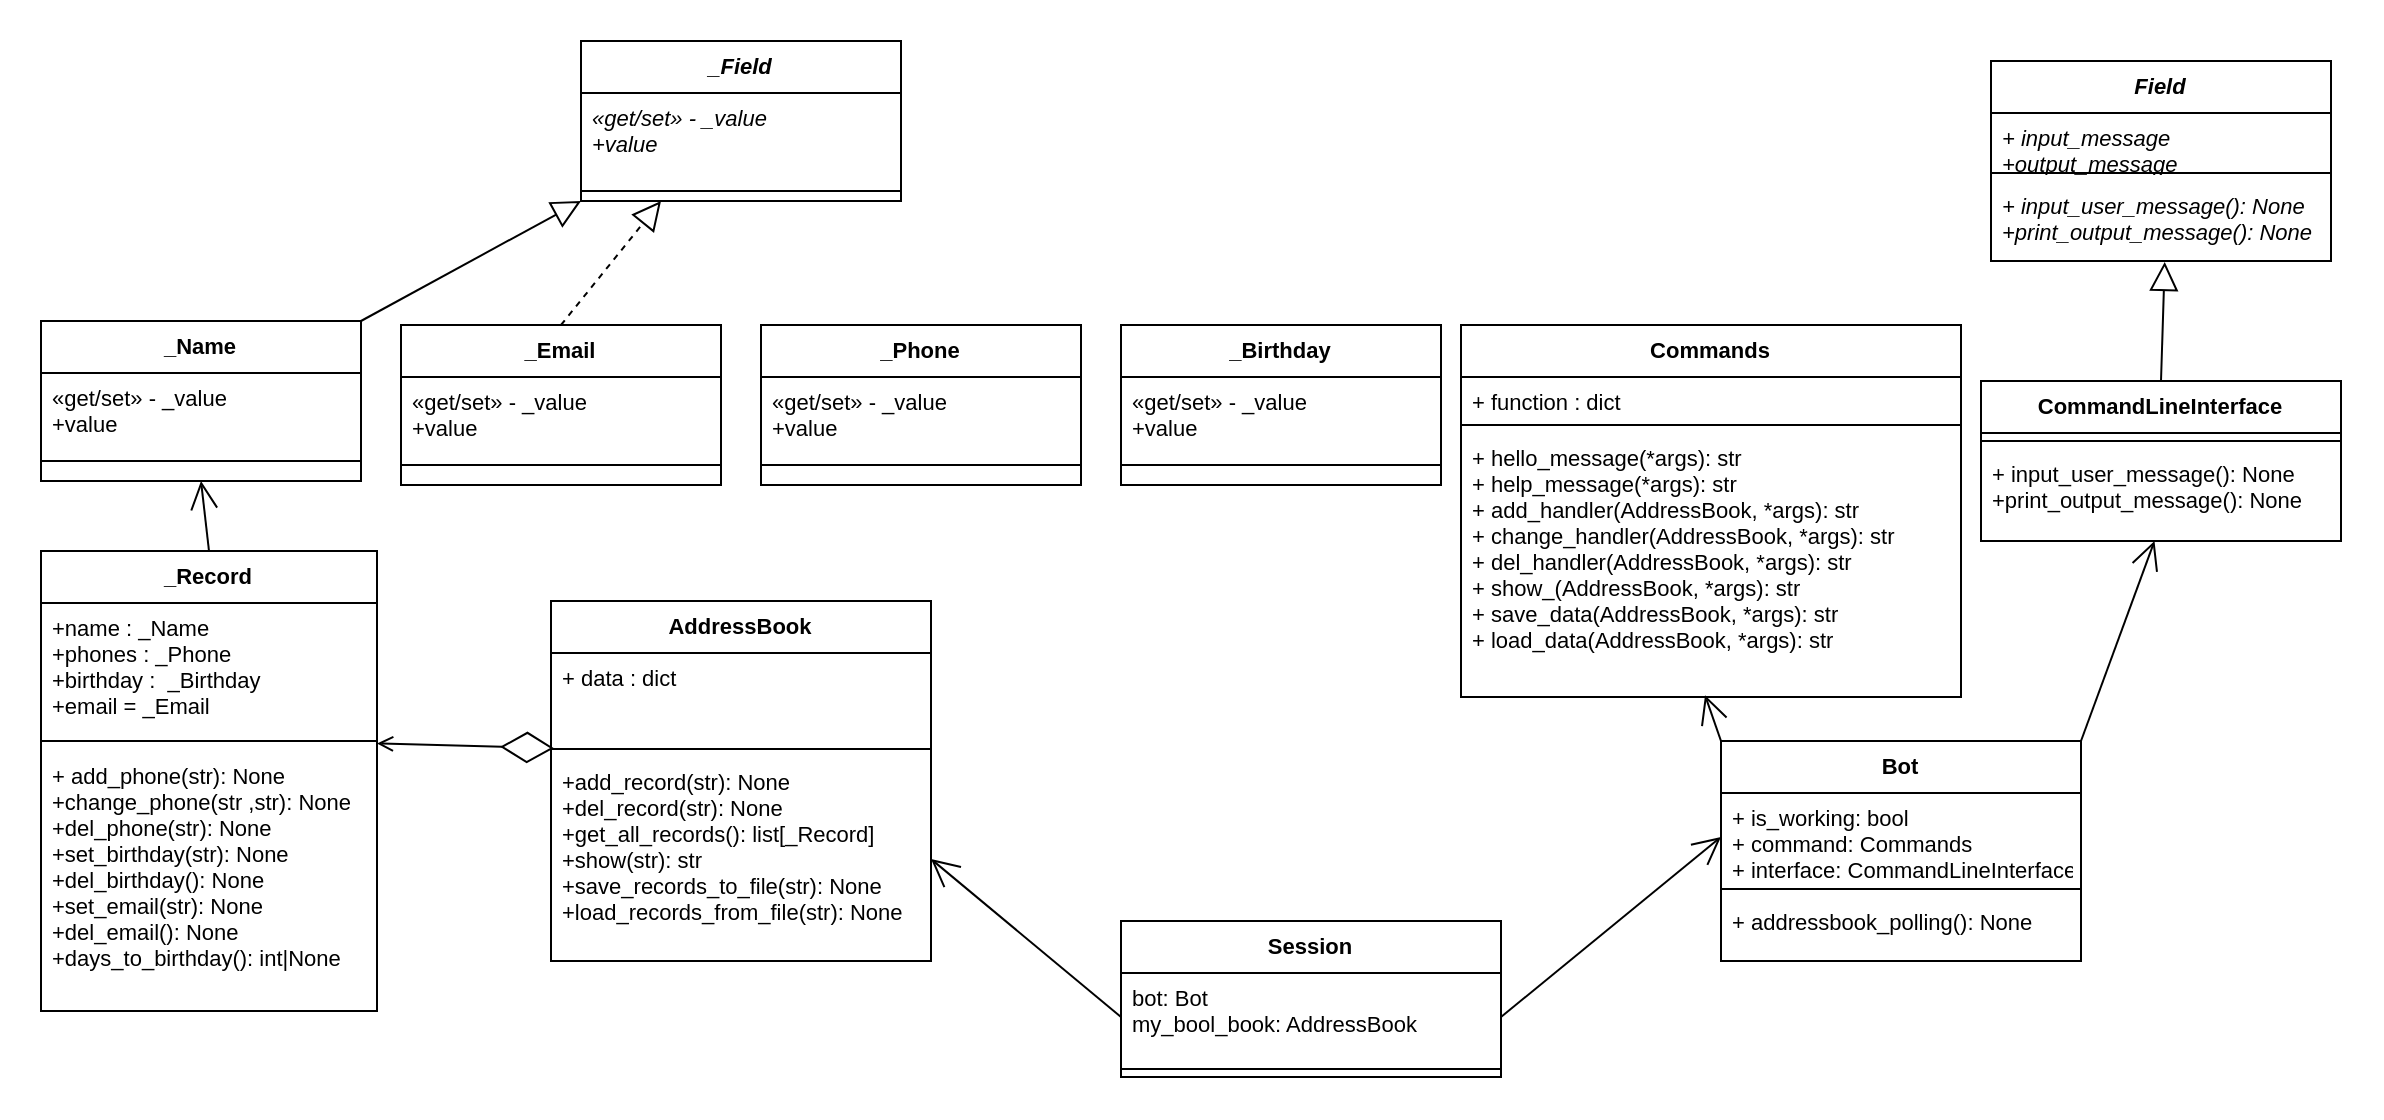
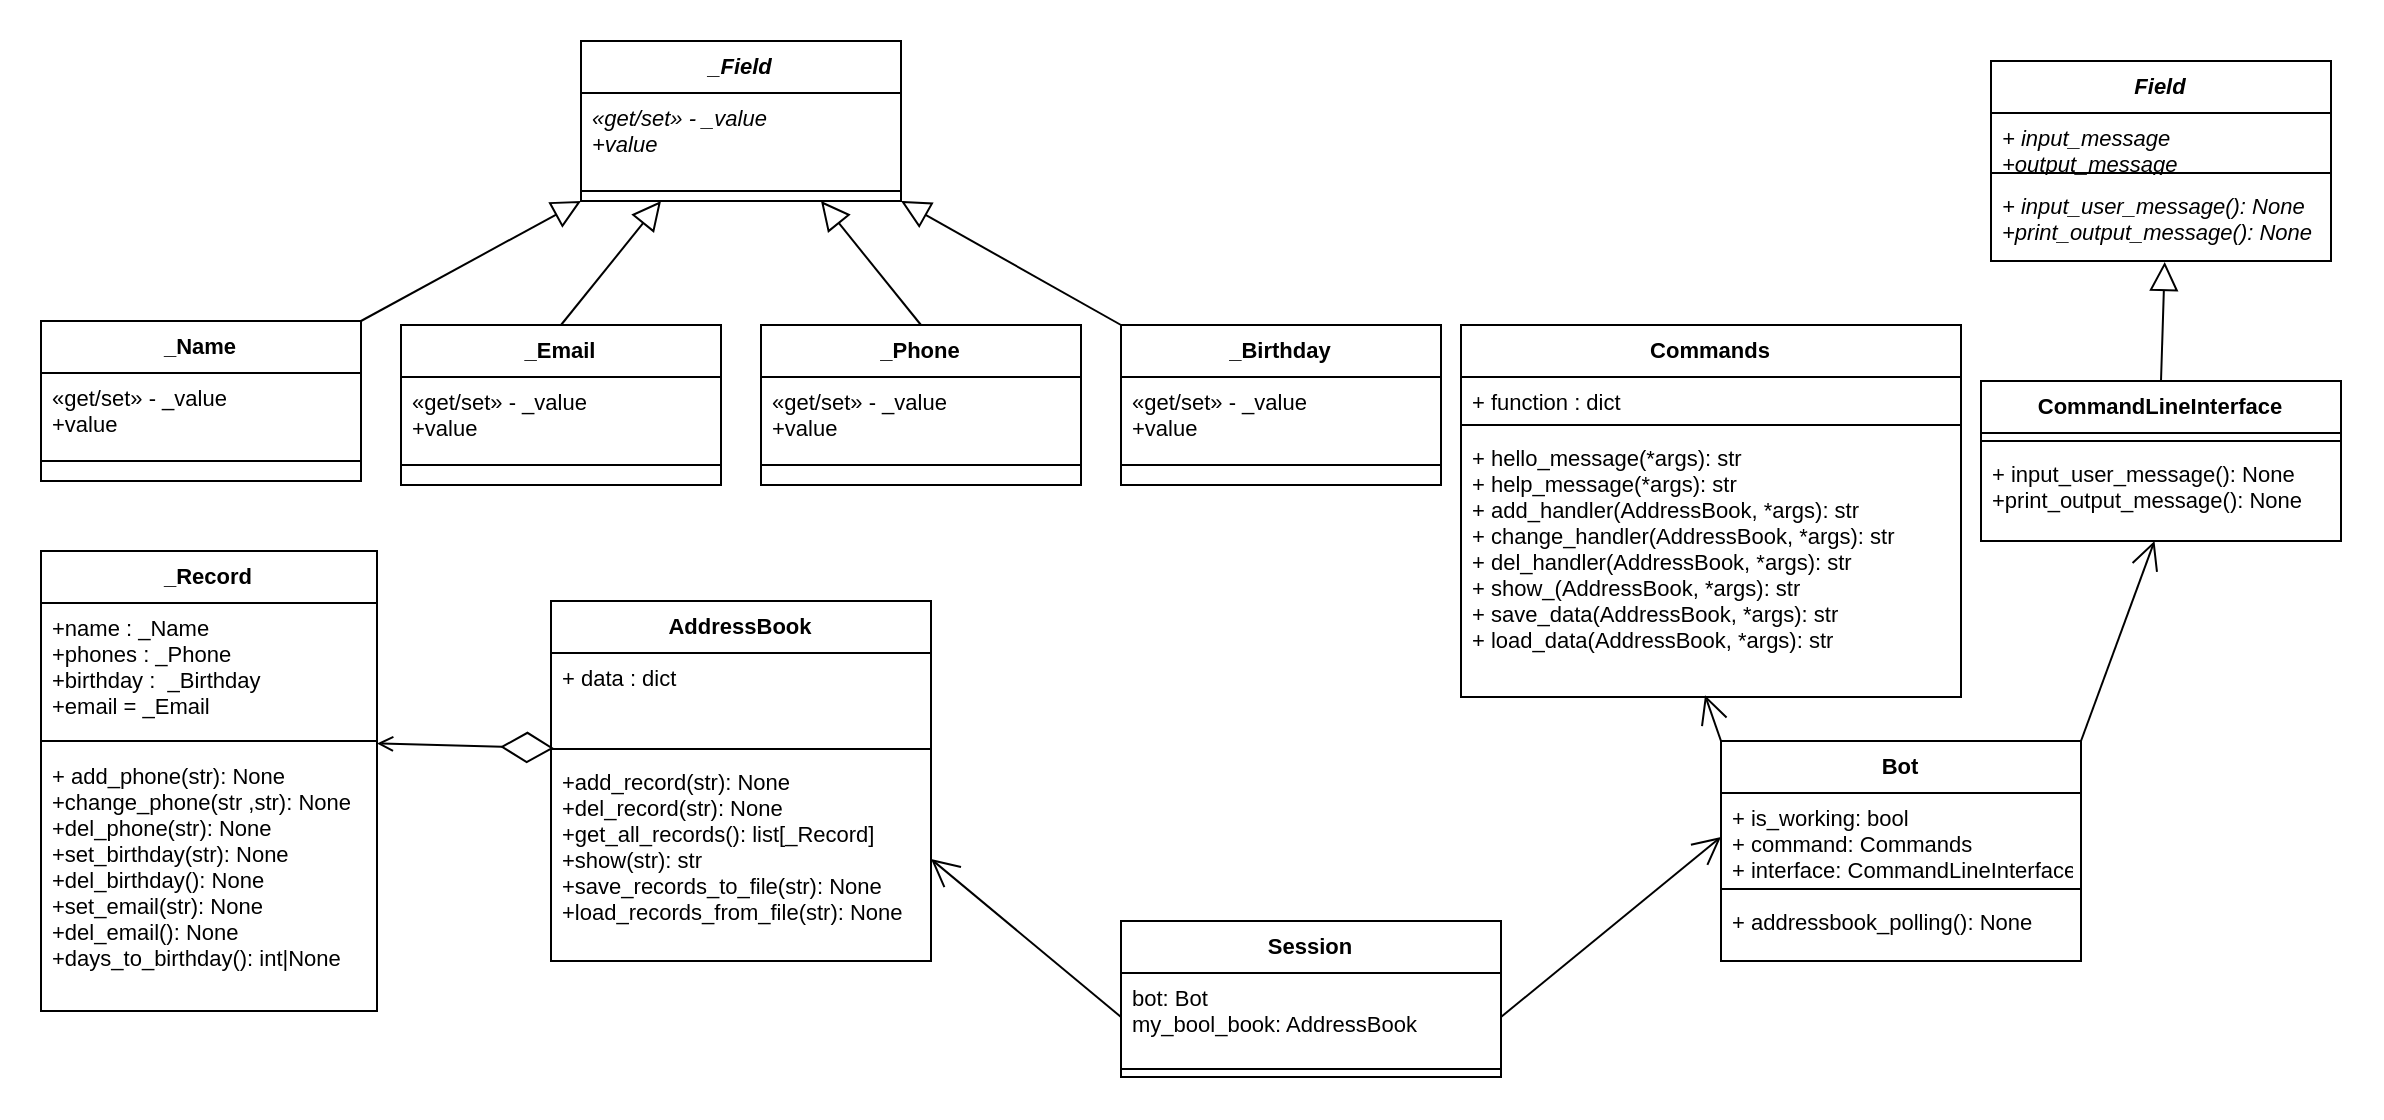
edge "_Birthday" -> "_Field": added
edge "_Email" -> "_Field": style dashed -> solid
edge "_Phone" -> "_Field": added
edge "_Record" -> "_Name": removed
